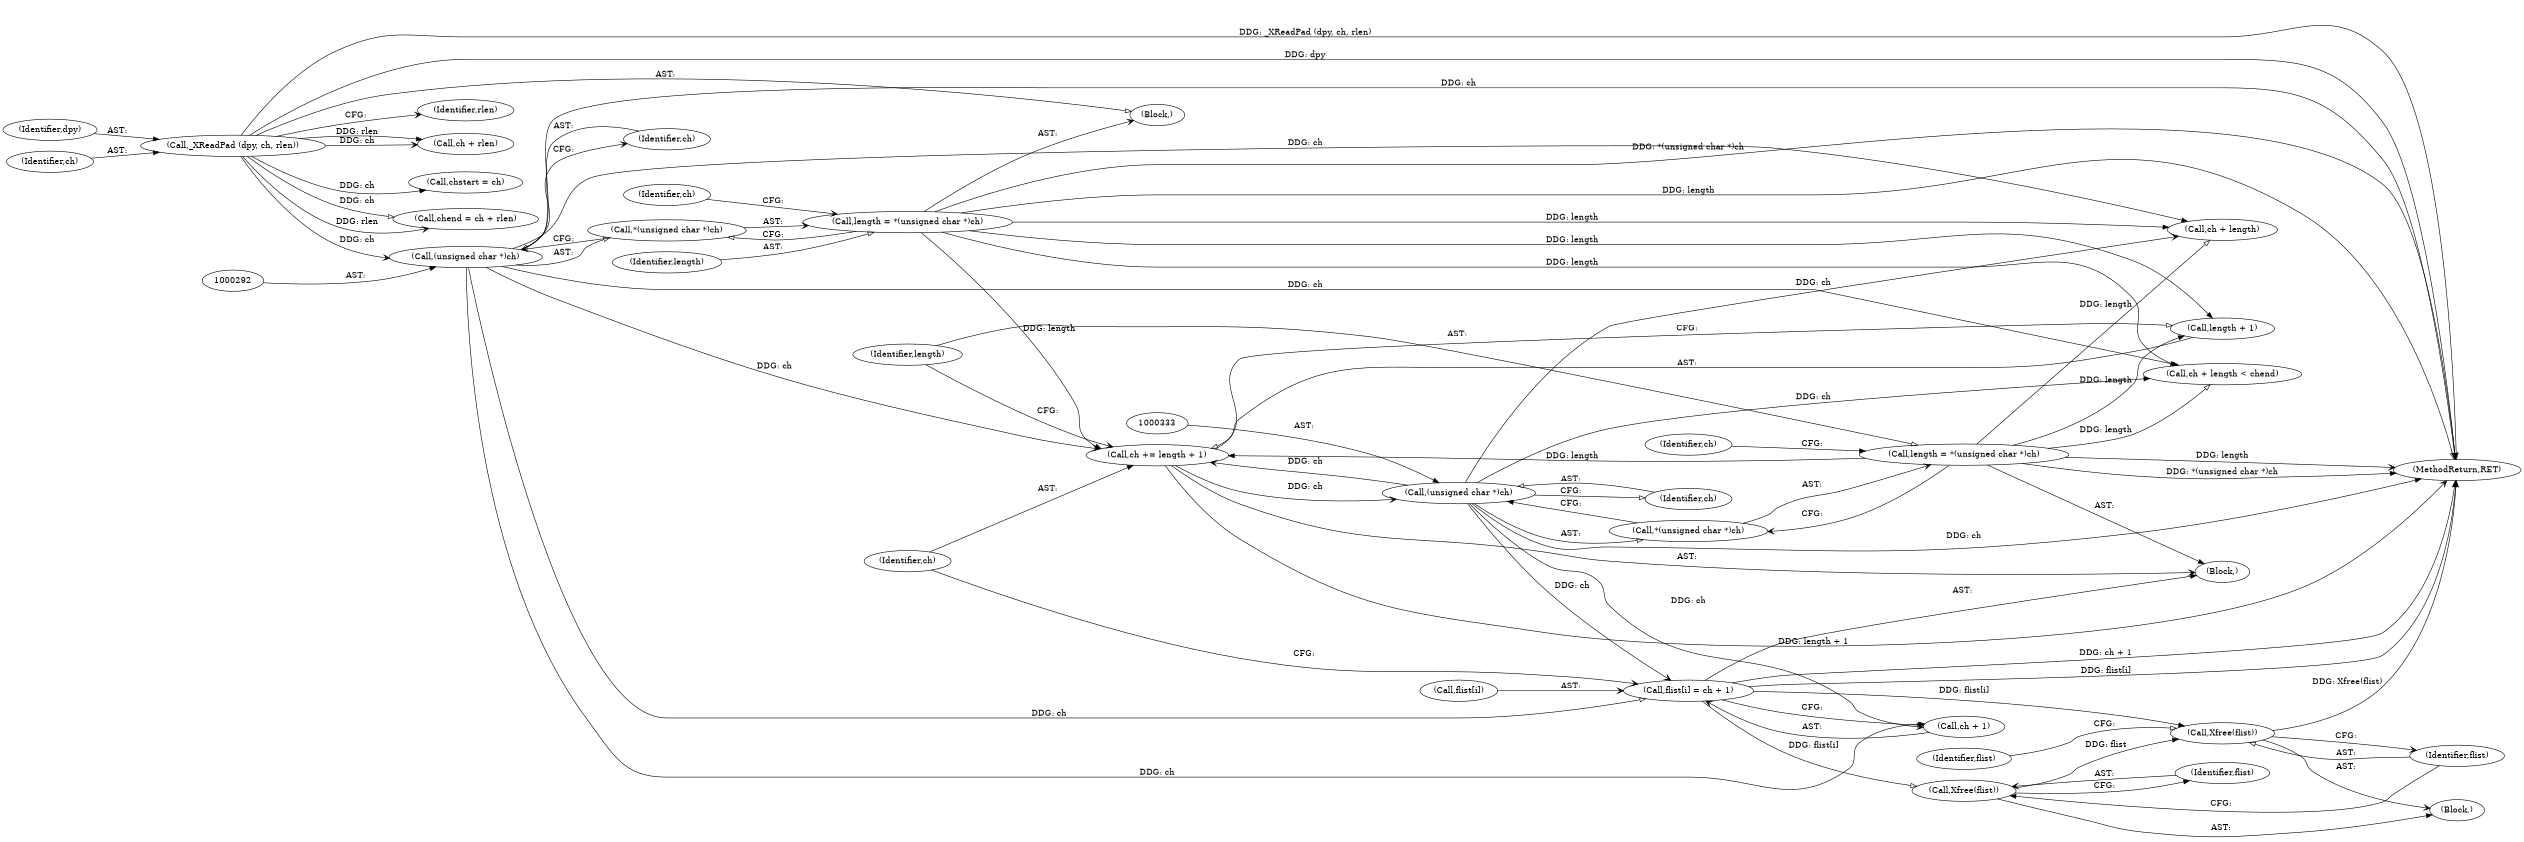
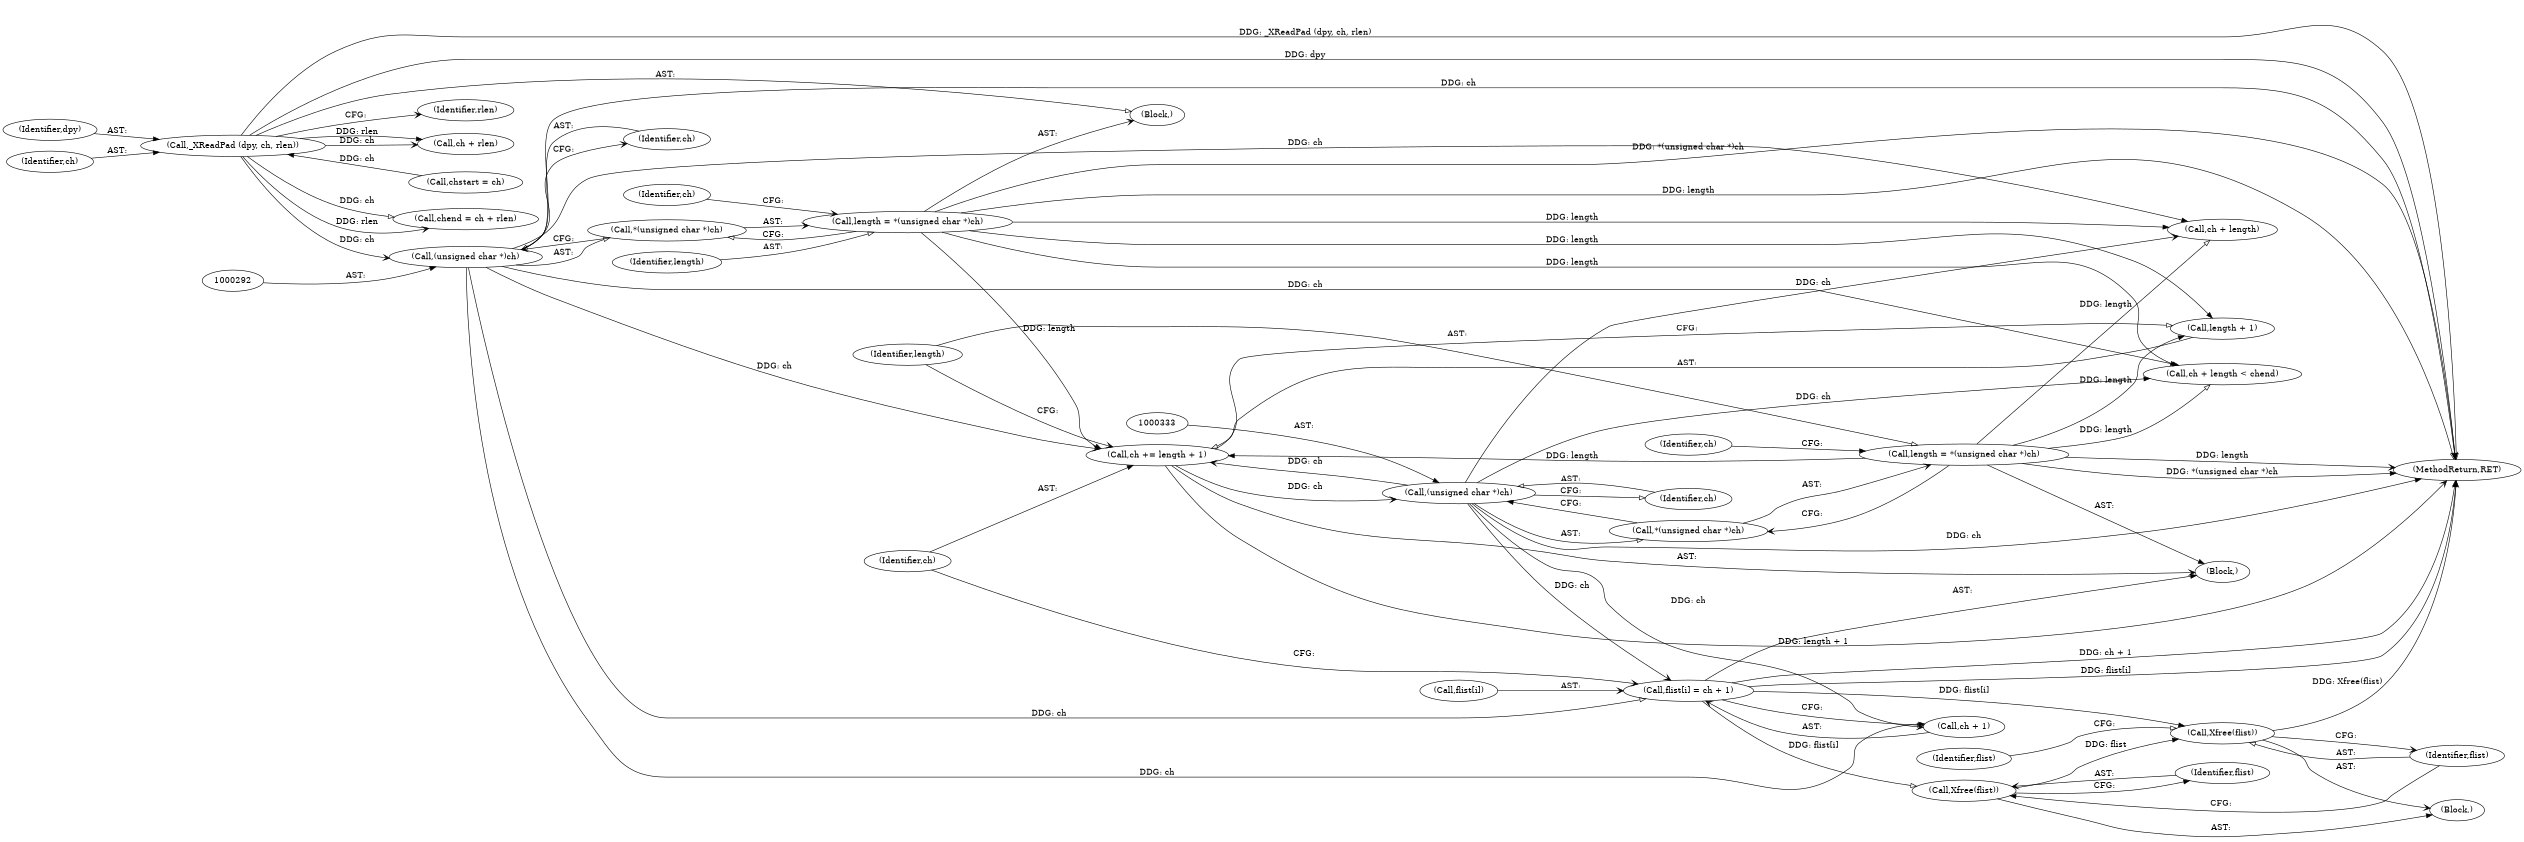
edge "(Call,_XReadPad (dpy, ch, rlen))" -> "(Call,chstart = ch)": reversed
